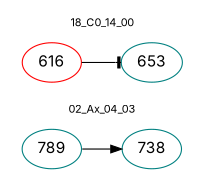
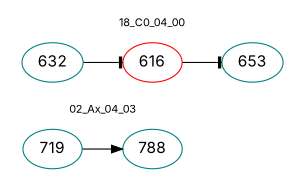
cluster "18_C0_14_00": label "18_C0_14_00" -> "18_C0_04_00"
node "632": added
node "789": label "789" -> "719"
node "738": label "738" -> "788"
